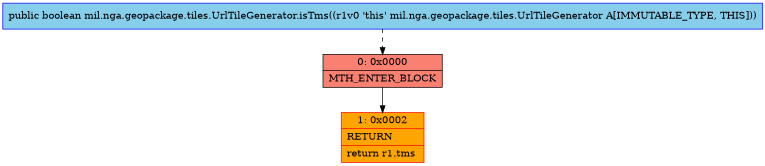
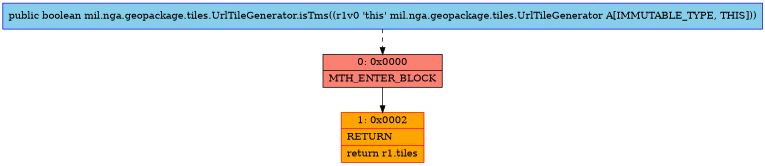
node "1: 0x0002": text "return r1.tms" -> "return r1.tiles"
